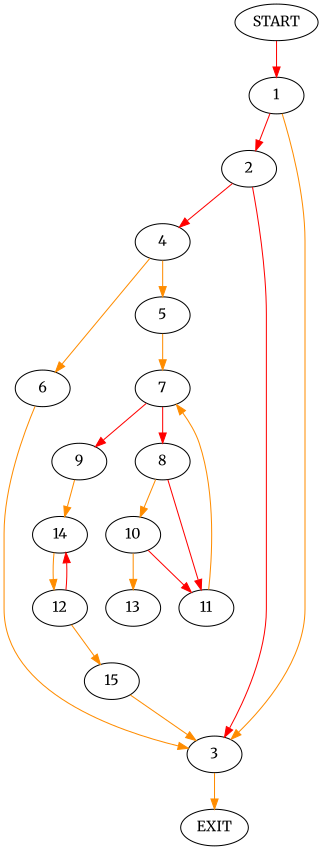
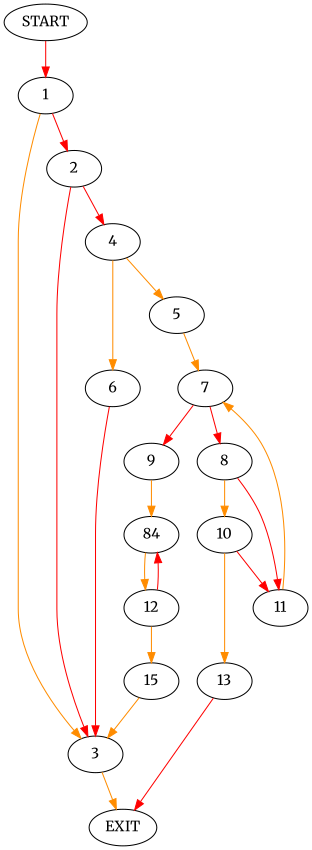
node "14": label "14" -> "84"
edge "6" -> "3": color darkorange -> red
edge "13" -> "EXIT": added
